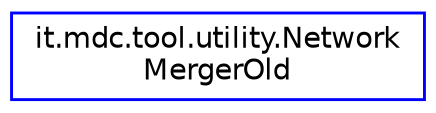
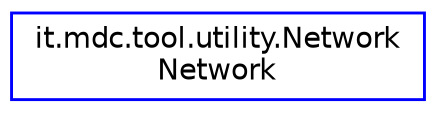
node "it.mdc.tool.utility.Network MergerOld": label "it.mdc.tool.utility.Network MergerOld" -> "it.mdc.tool.utility.Network Network"
